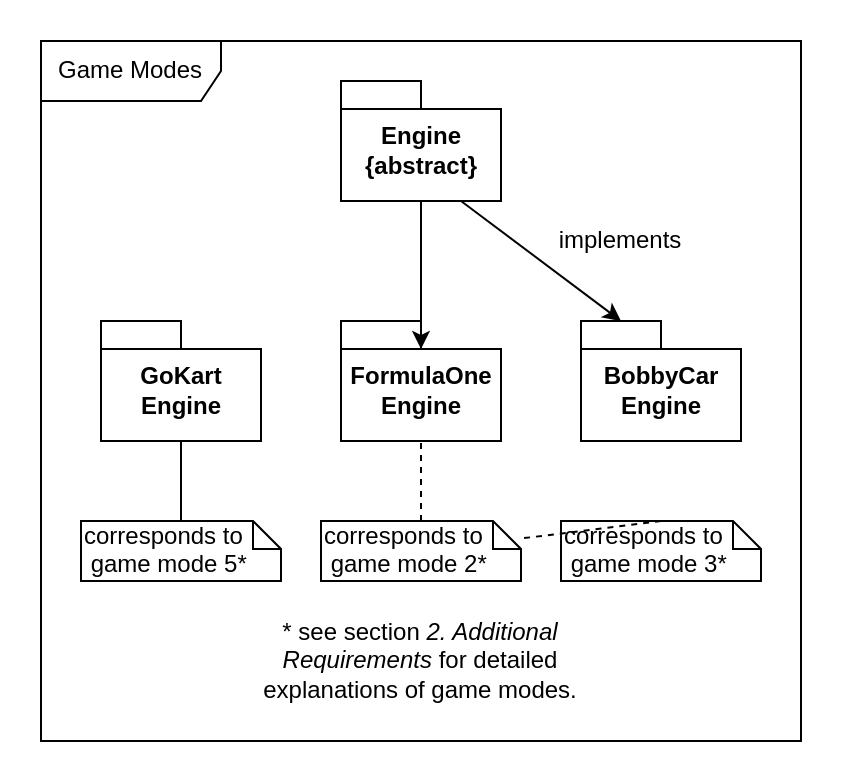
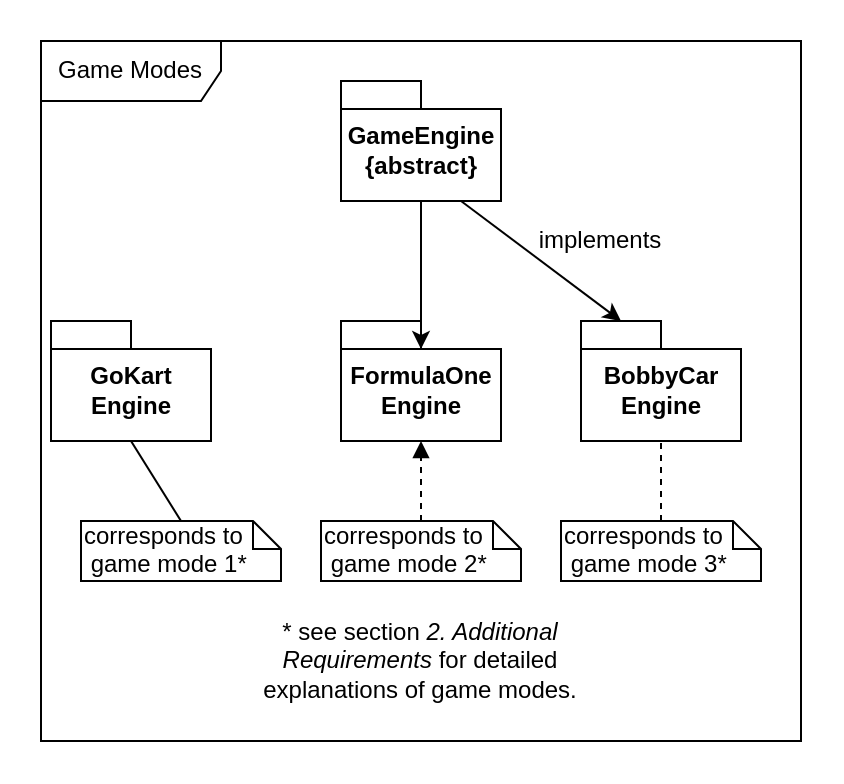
node "Engine {abstract}": label "Engine {abstract}" -> "GameEngine {abstract}"
node "implements": moved (621, 241) -> (601, 241)
node "GoKart Engine": moved (181, 381) -> (131, 381)
edge "FormulaOne Engine" -- "corresponds to game mode 2*": arrowhead none -> block
edge "corresponds to game mode 2*" -- "corresponds to game mode 3*": now "BobbyCar Engine" -- "corresponds to game mode 3*"
node "corresponds to game mode 5*": label "corresponds to game mode 5*" -> "corresponds to game mode 1*"
